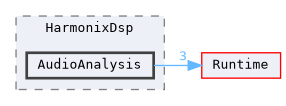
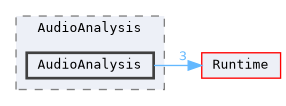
cluster "HarmonixDsp": label "HarmonixDsp" -> "AudioAnalysis"
